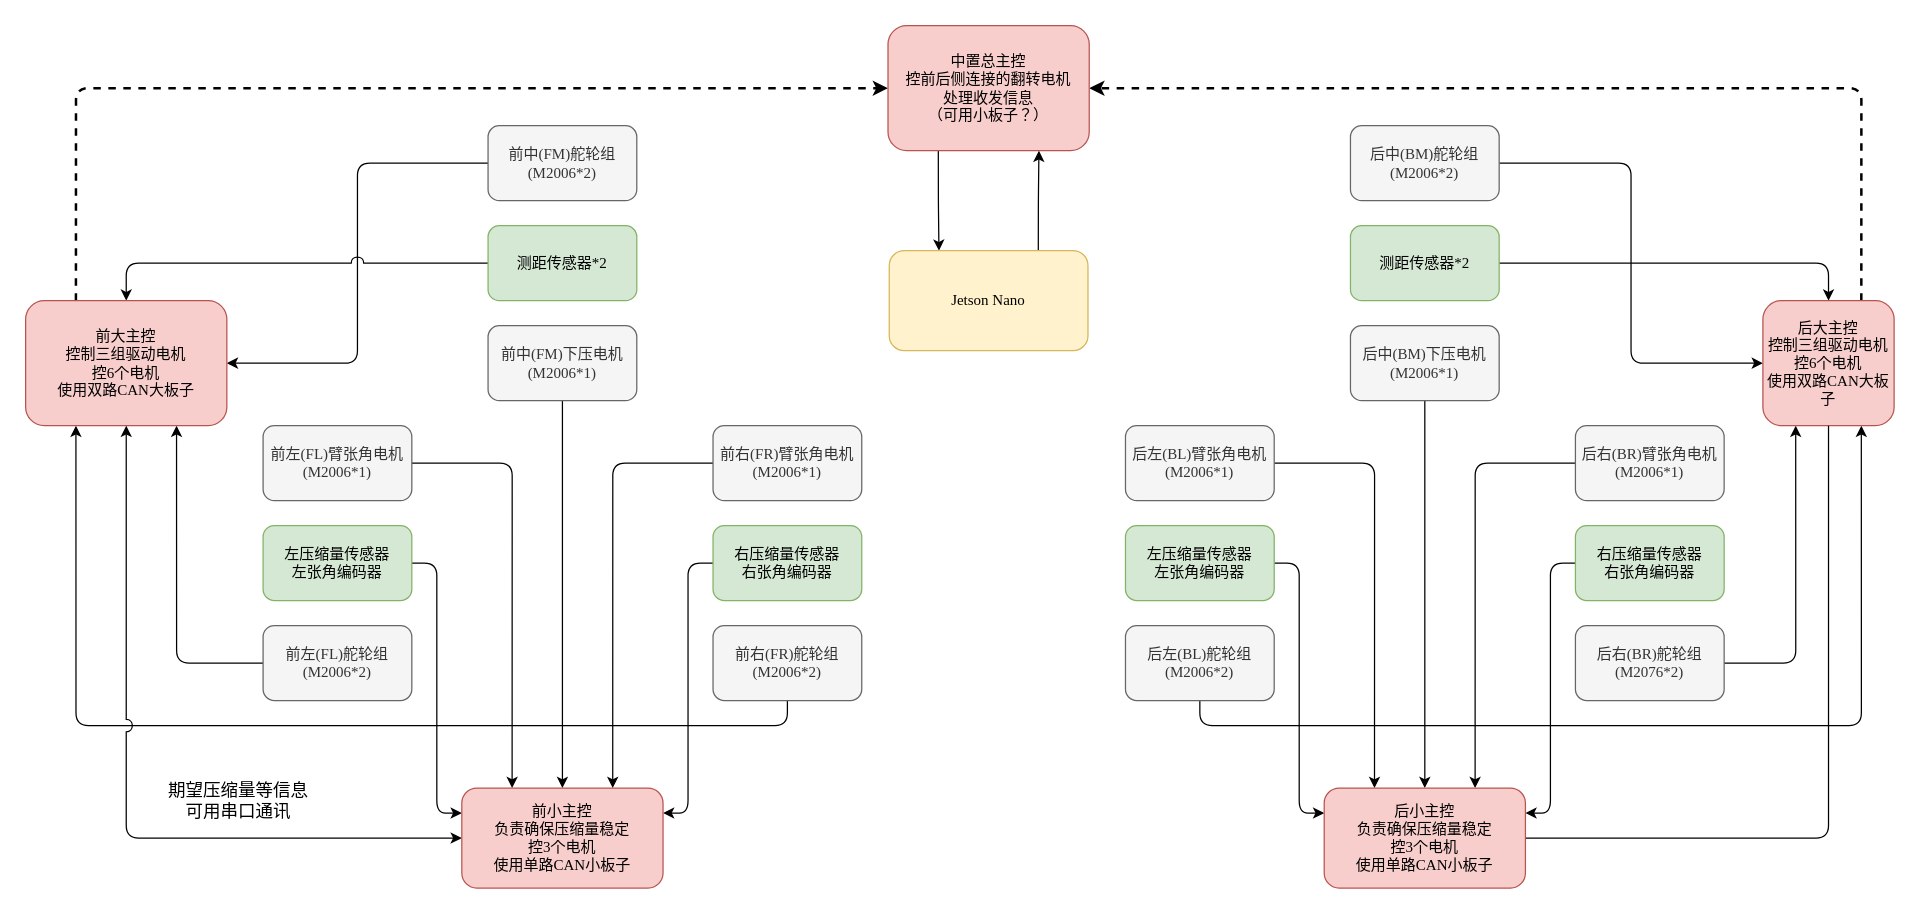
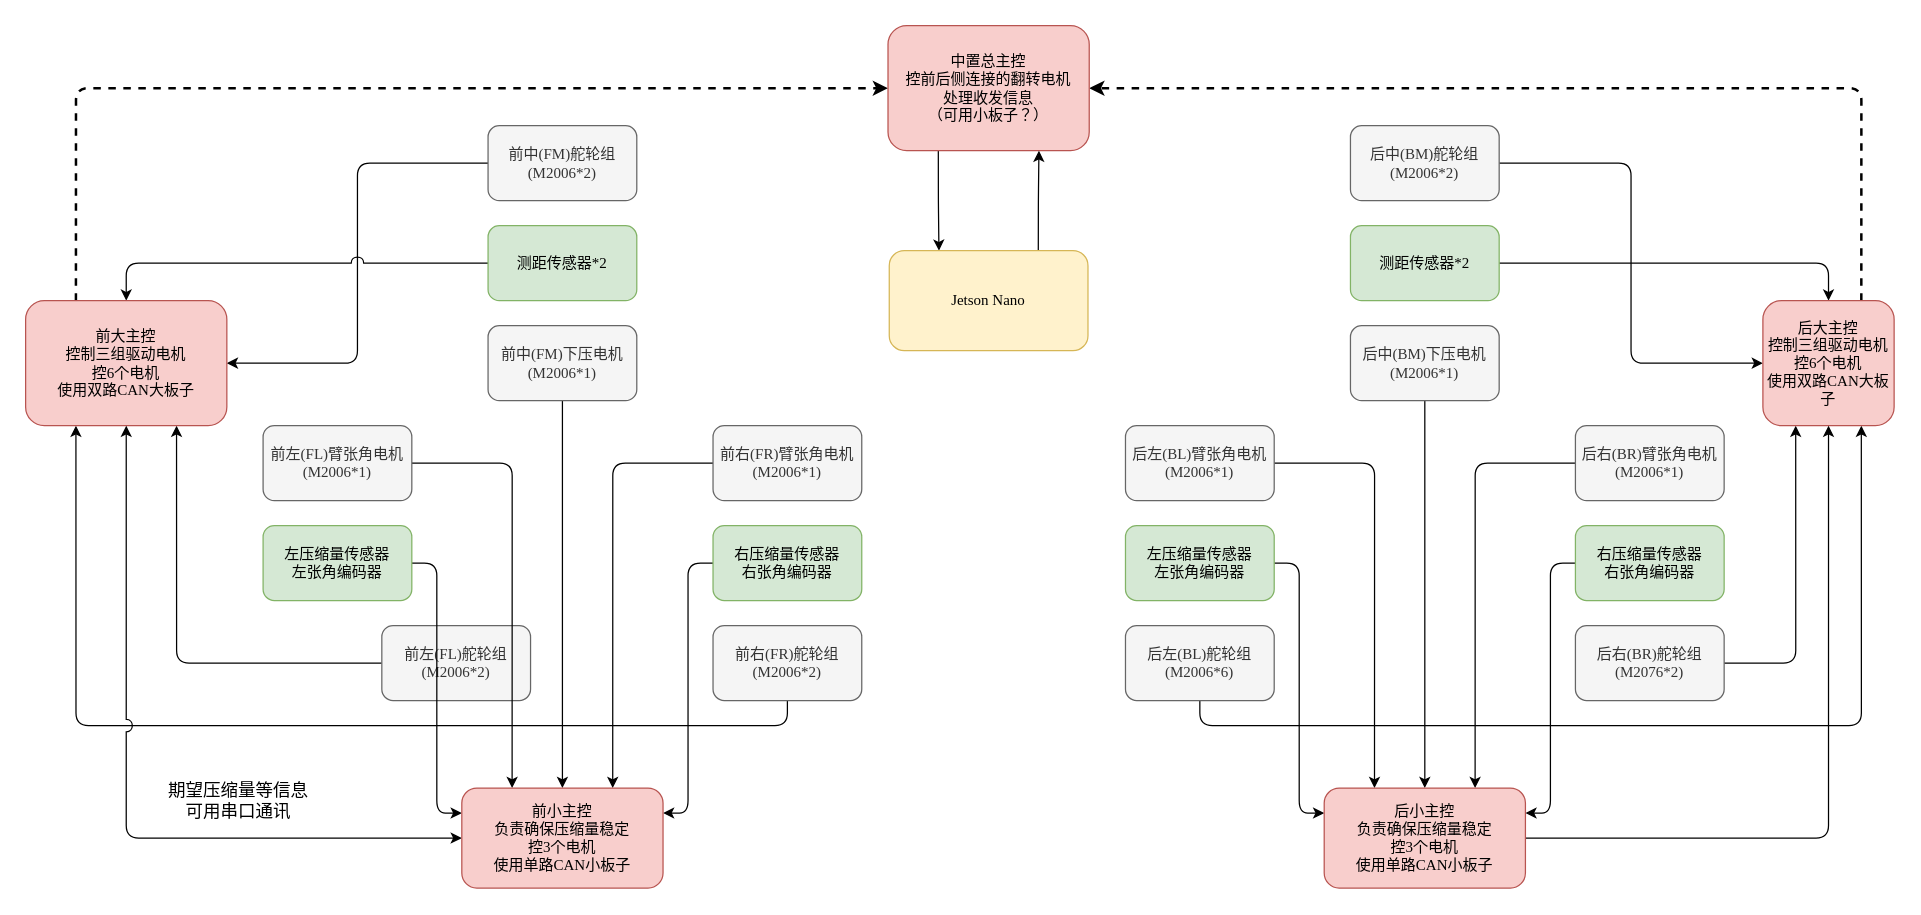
edge "后大主控 控制三组驱动电机 控6个电机 使用双路CAN大板子" -- "后小主控 负责确保压缩量稳定 控3个电机 使用单路CAN小板子": arrowhead none -> classic
node "前左(FL)舵轮组 (M2006*2)": moved (338, 663) -> (456, 663)
node "后左(BL)舵轮组 (M2006*2)": label "后左(BL)舵轮组 (M2006*2)" -> "后左(BL)舵轮组 (M2006*6)"
